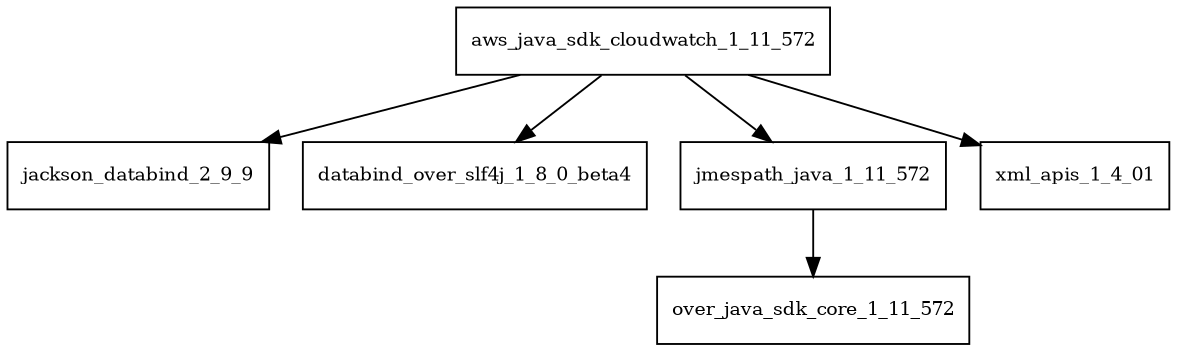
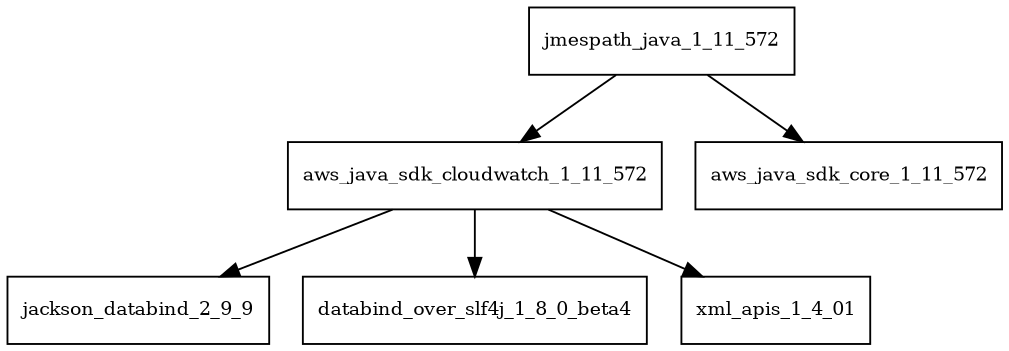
edge "aws_java_sdk_cloudwatch_1_11_572" -> "jmespath_java_1_11_572": reversed
node "over_java_sdk_core_1_11_572": label "over_java_sdk_core_1_11_572" -> "aws_java_sdk_core_1_11_572"
